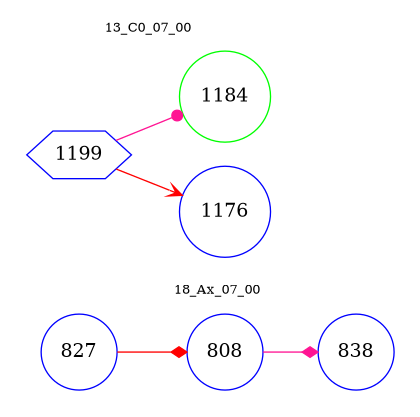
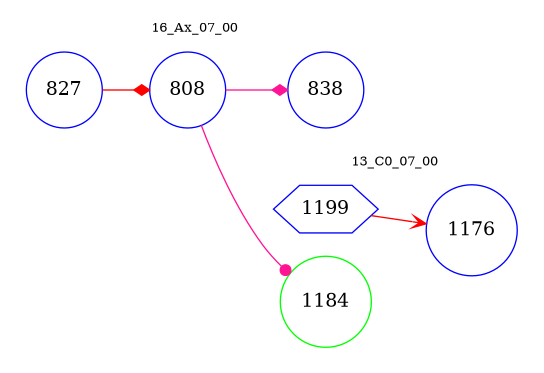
edge "1199" -> "1184": now "808" -> "1184"
cluster "18_Ax_07_00": label "18_Ax_07_00" -> "16_Ax_07_00"
